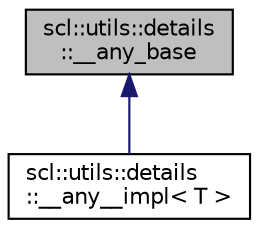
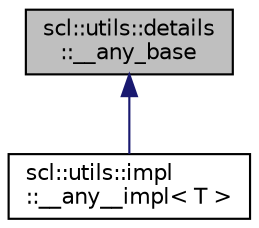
node "scl::utils::details ::__any__impl< T >": label "scl::utils::details ::__any__impl< T >" -> "scl::utils::impl ::__any__impl< T >"
